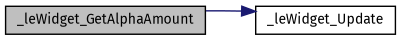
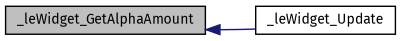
edge "_leWidget_GetAlphaAmount" -> "_leWidget_Update": reversed
